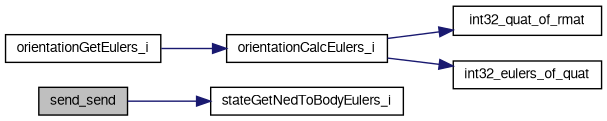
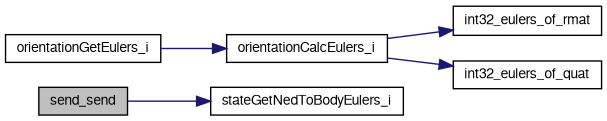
node "int32_quat_of_rmat": label "int32_quat_of_rmat" -> "int32_eulers_of_rmat"
